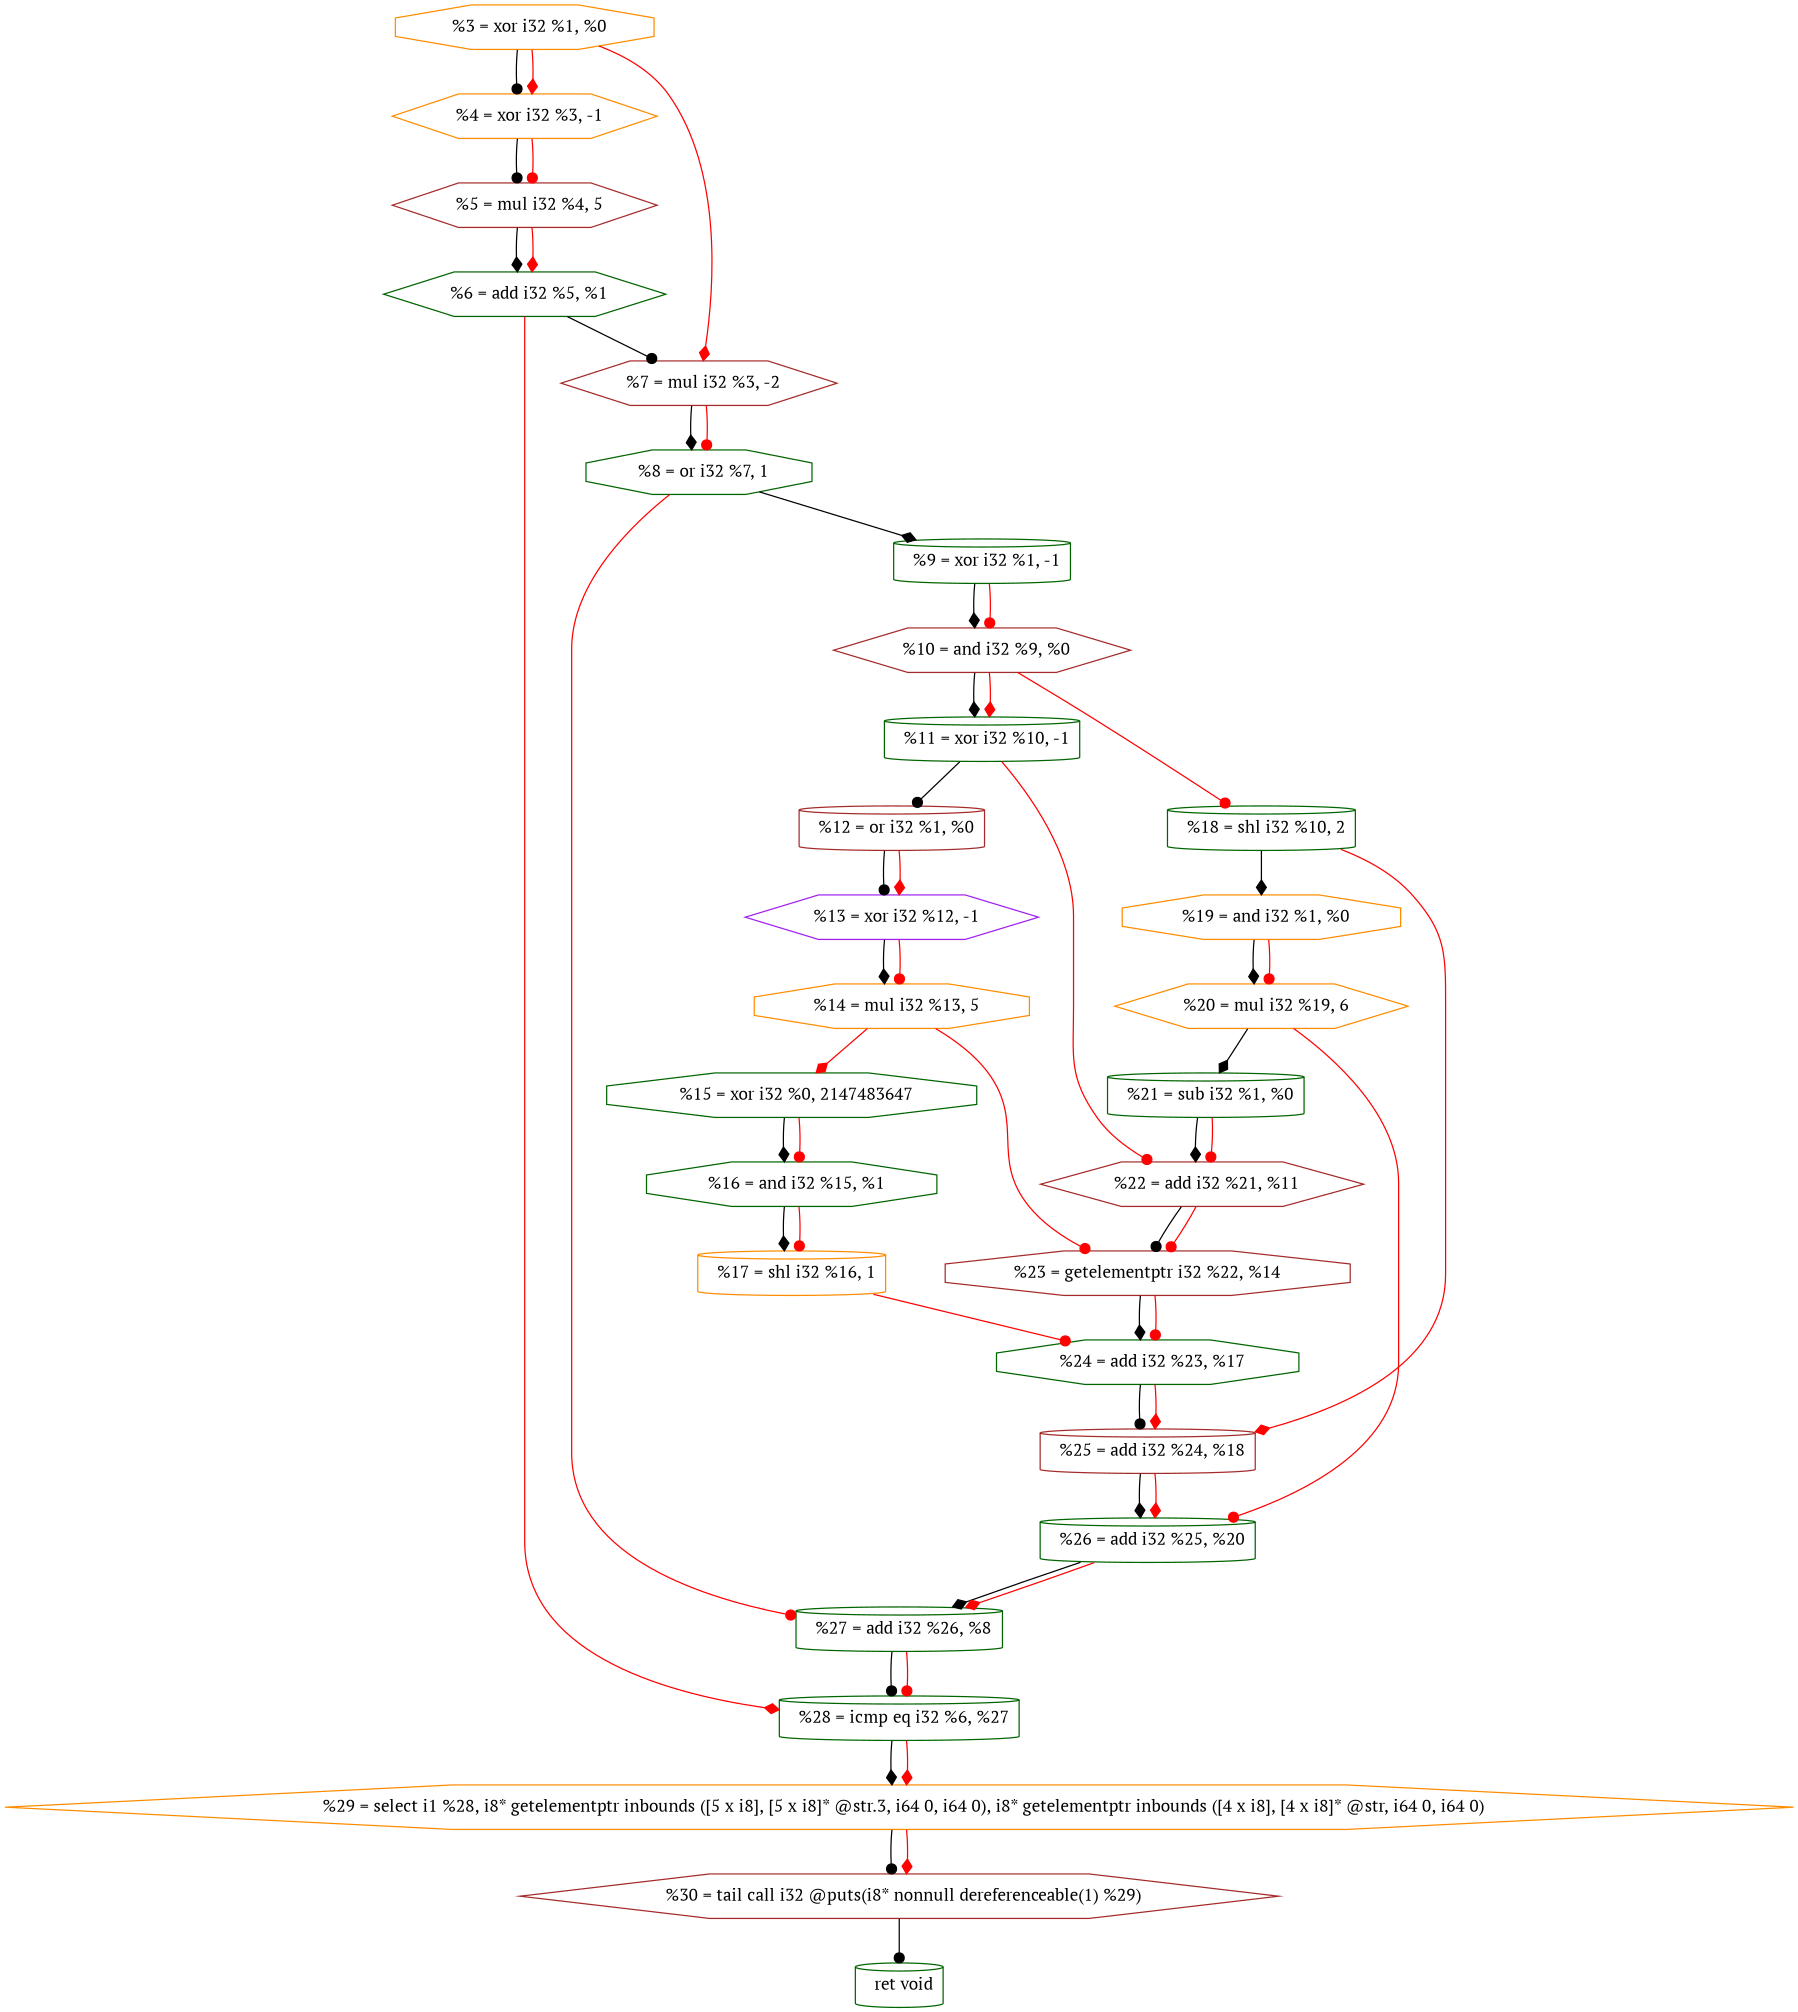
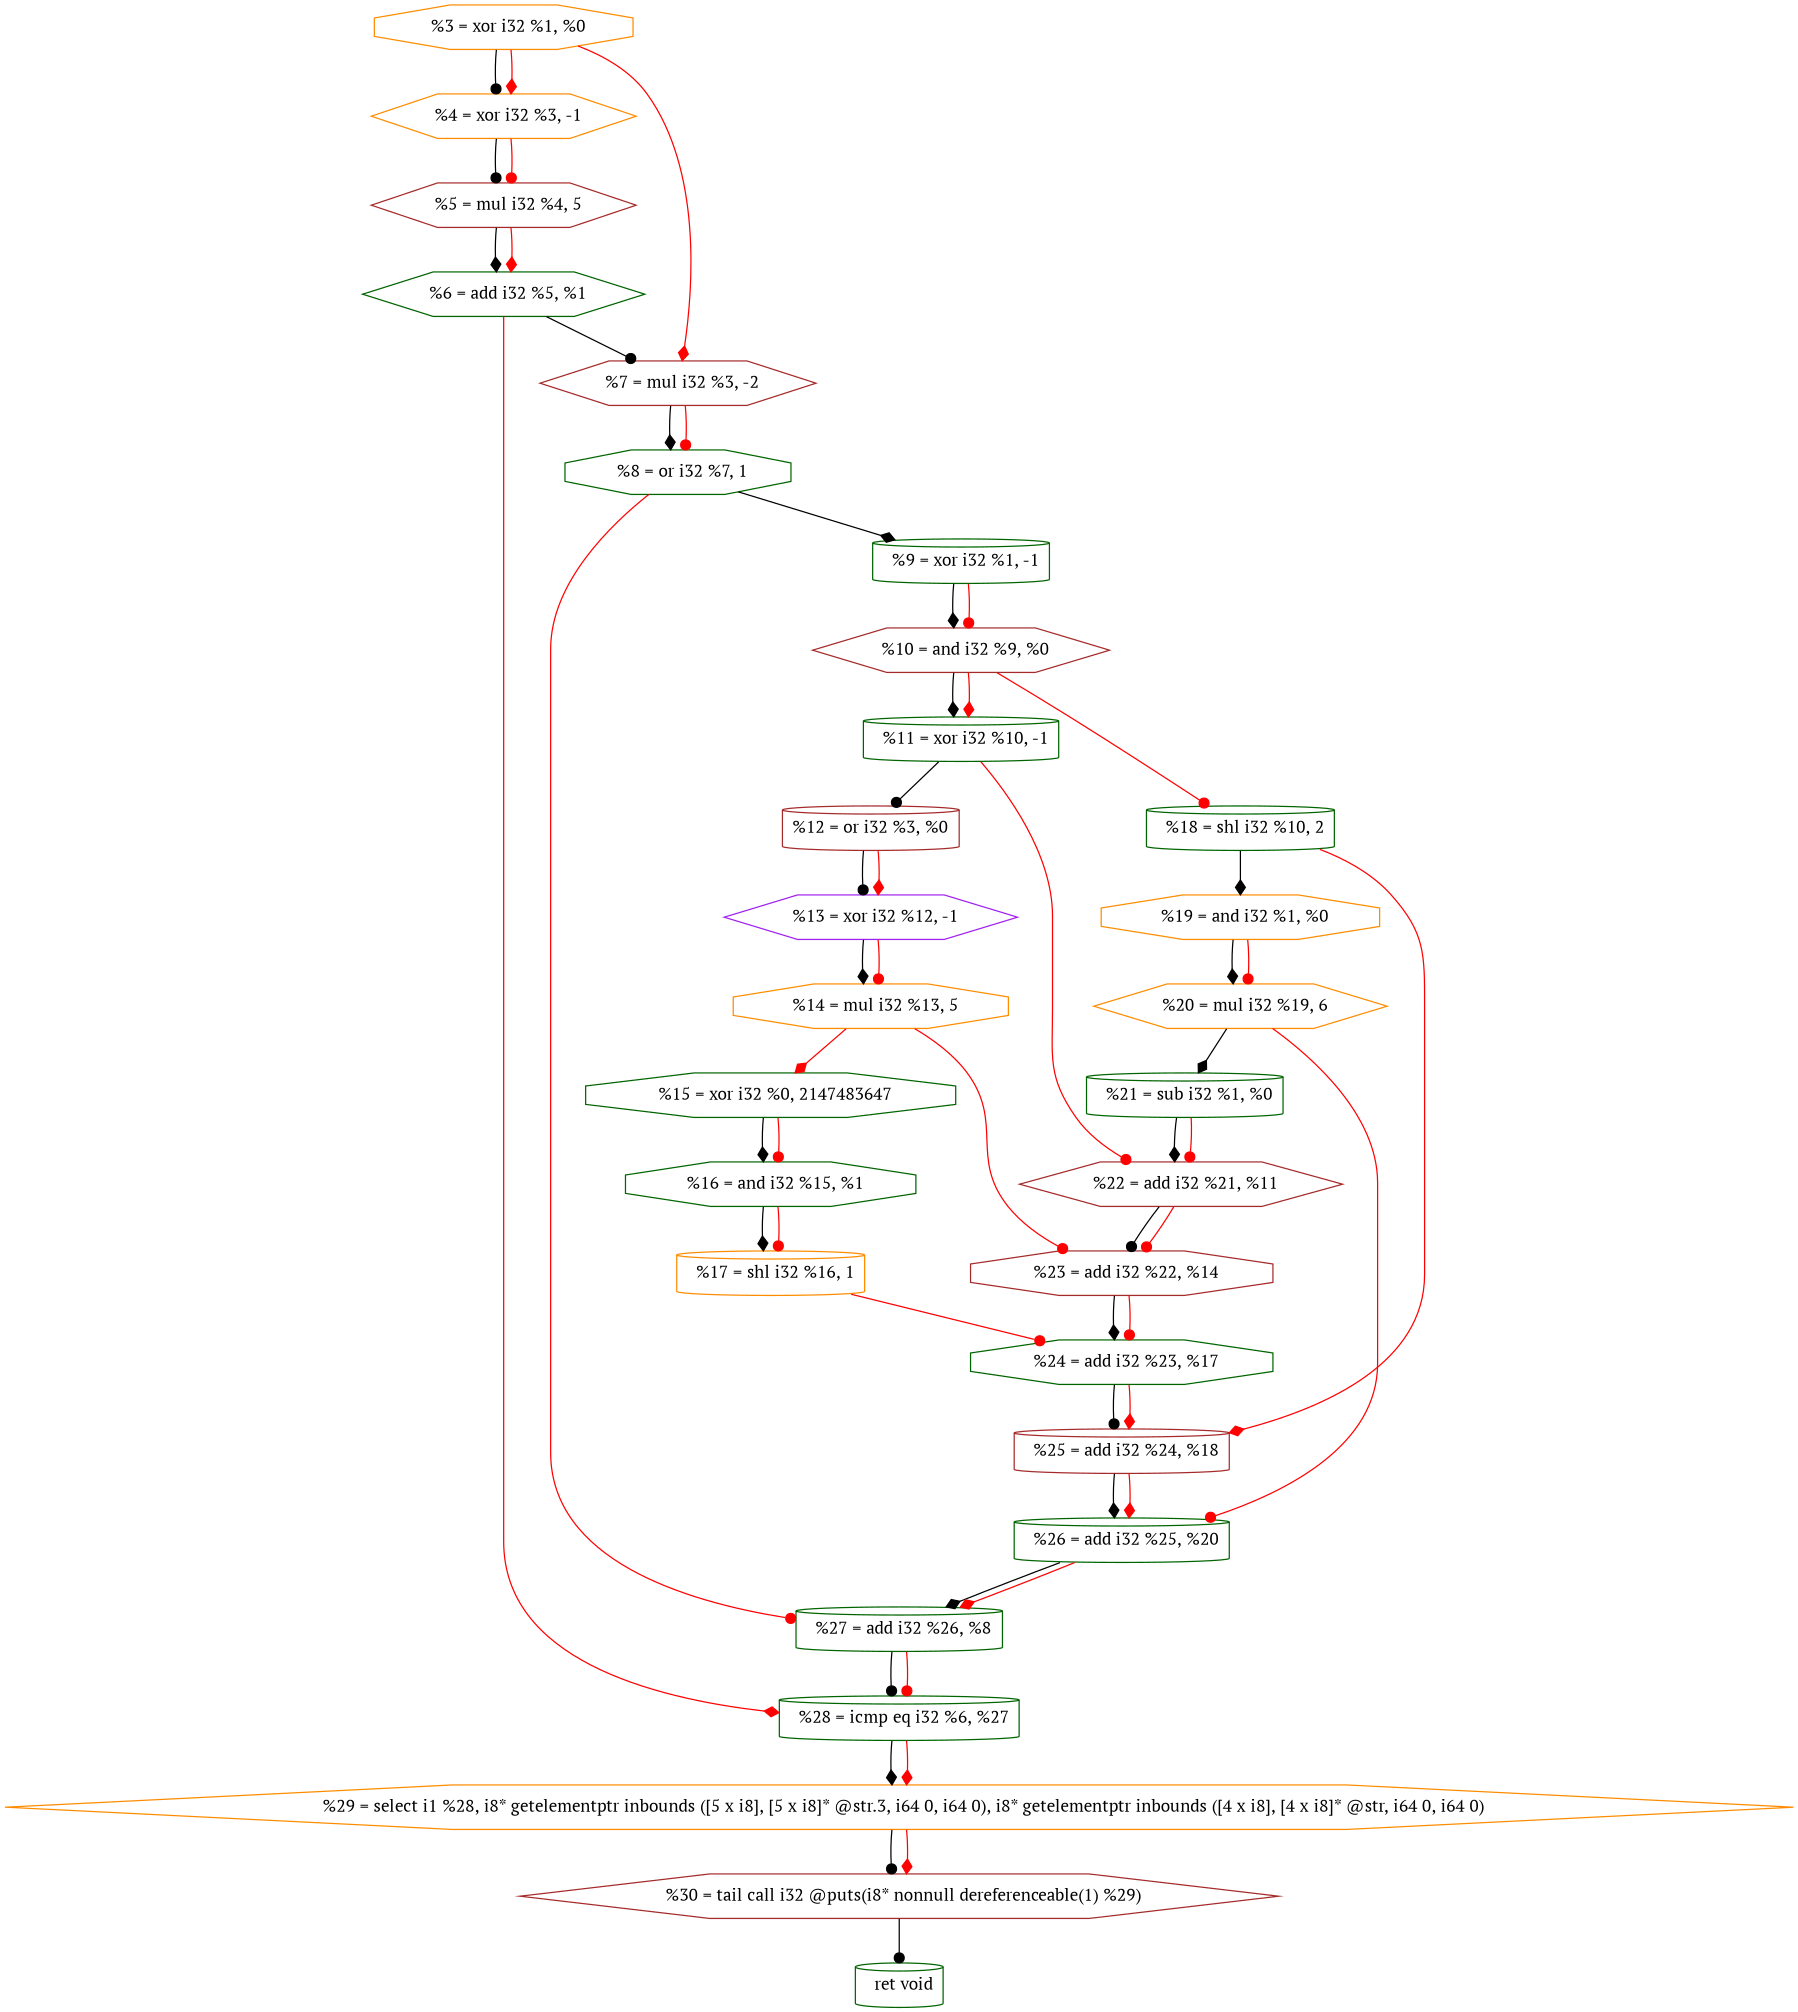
node "%12 = or i32 %1, %0": label "%12 = or i32 %1, %0" -> "%12 = or i32 %3, %0"
node "%23 = getelementptr i32 %22, %14": label "%23 = getelementptr i32 %22, %14" -> "%23 = add i32 %22, %14"
